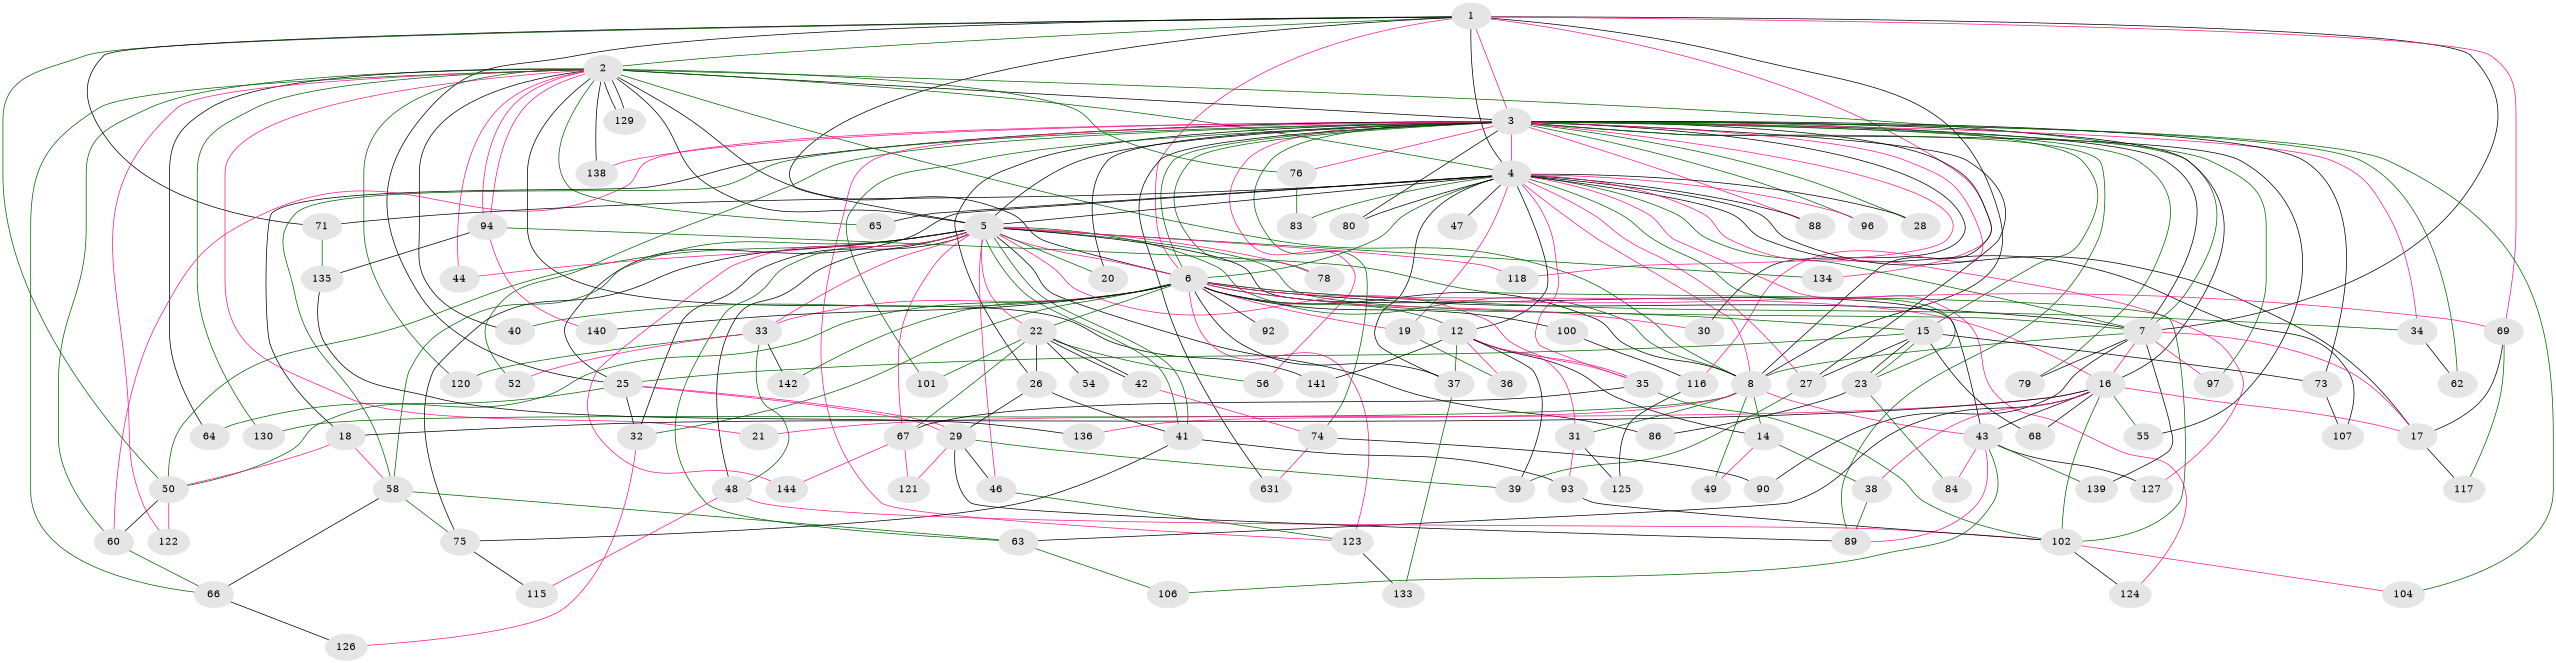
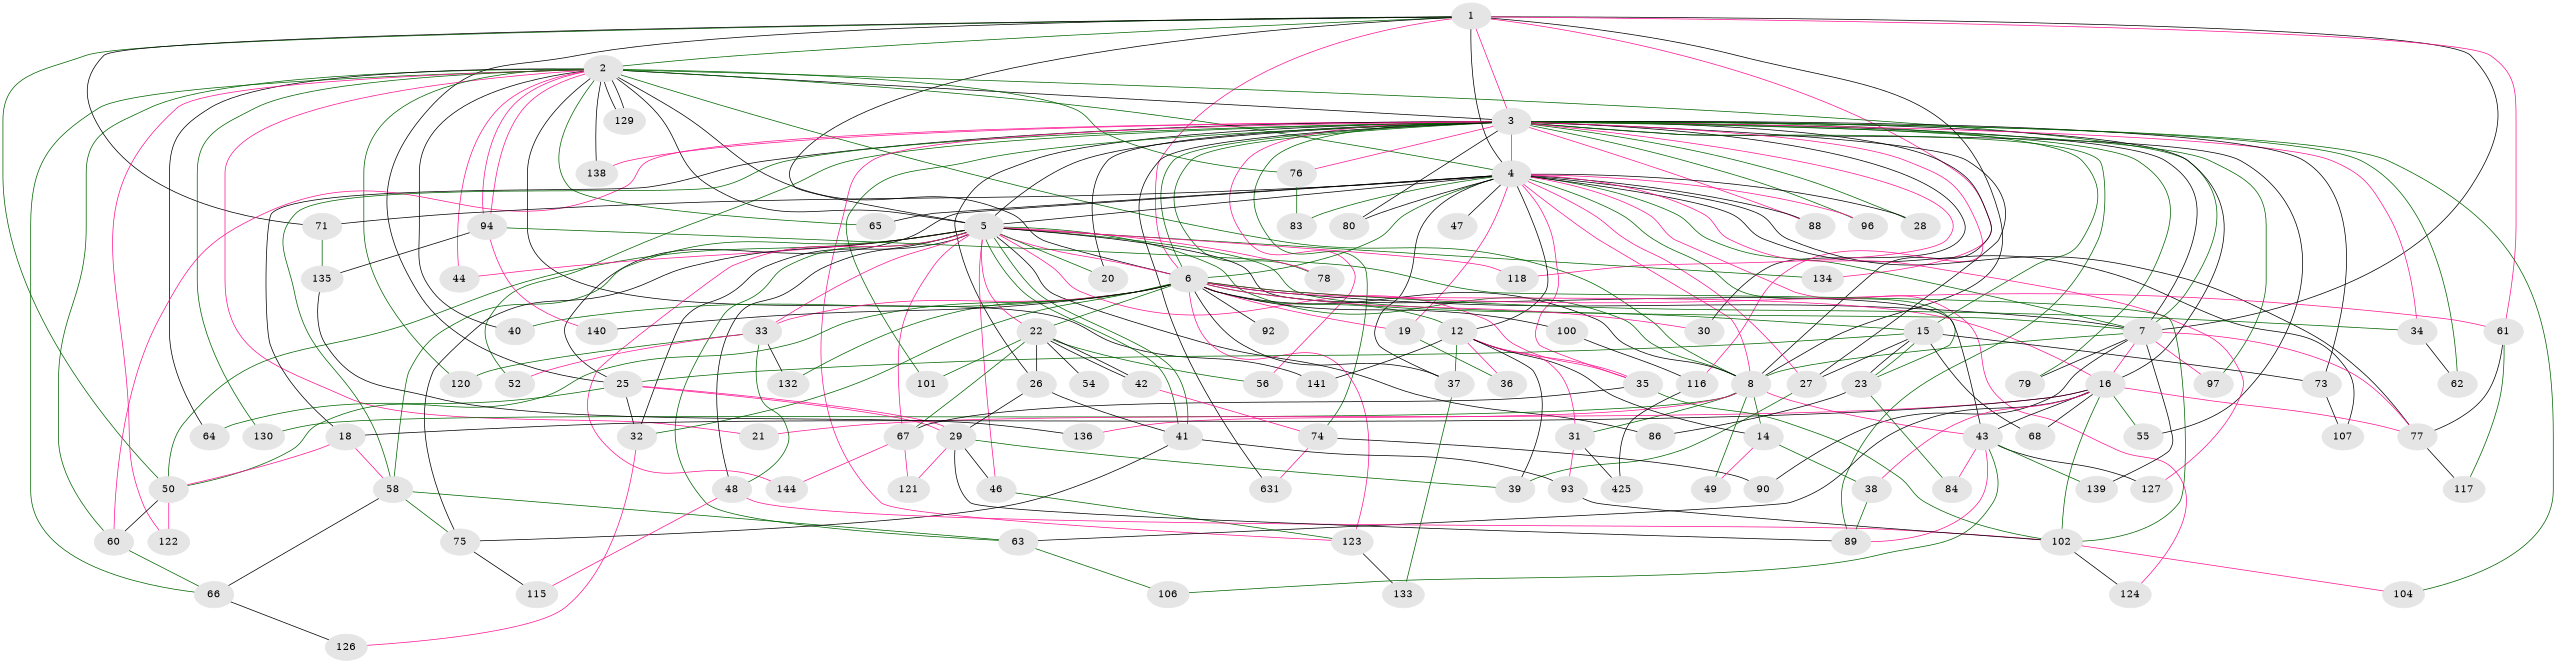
node "69": label "69" -> "61"
node "142": label "142" -> "132"
node "17": label "17" -> "77"
node "125": label "125" -> "425"
